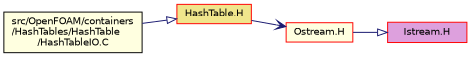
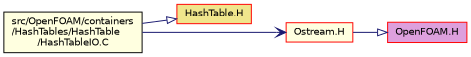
edge "HashTable.H" -> "Ostream.H": now "src/OpenFOAM/containers /HashTables/HashTable /HashTableIO.C" -> "Ostream.H"
node "Istream.H": label "Istream.H" -> "OpenFOAM.H"
